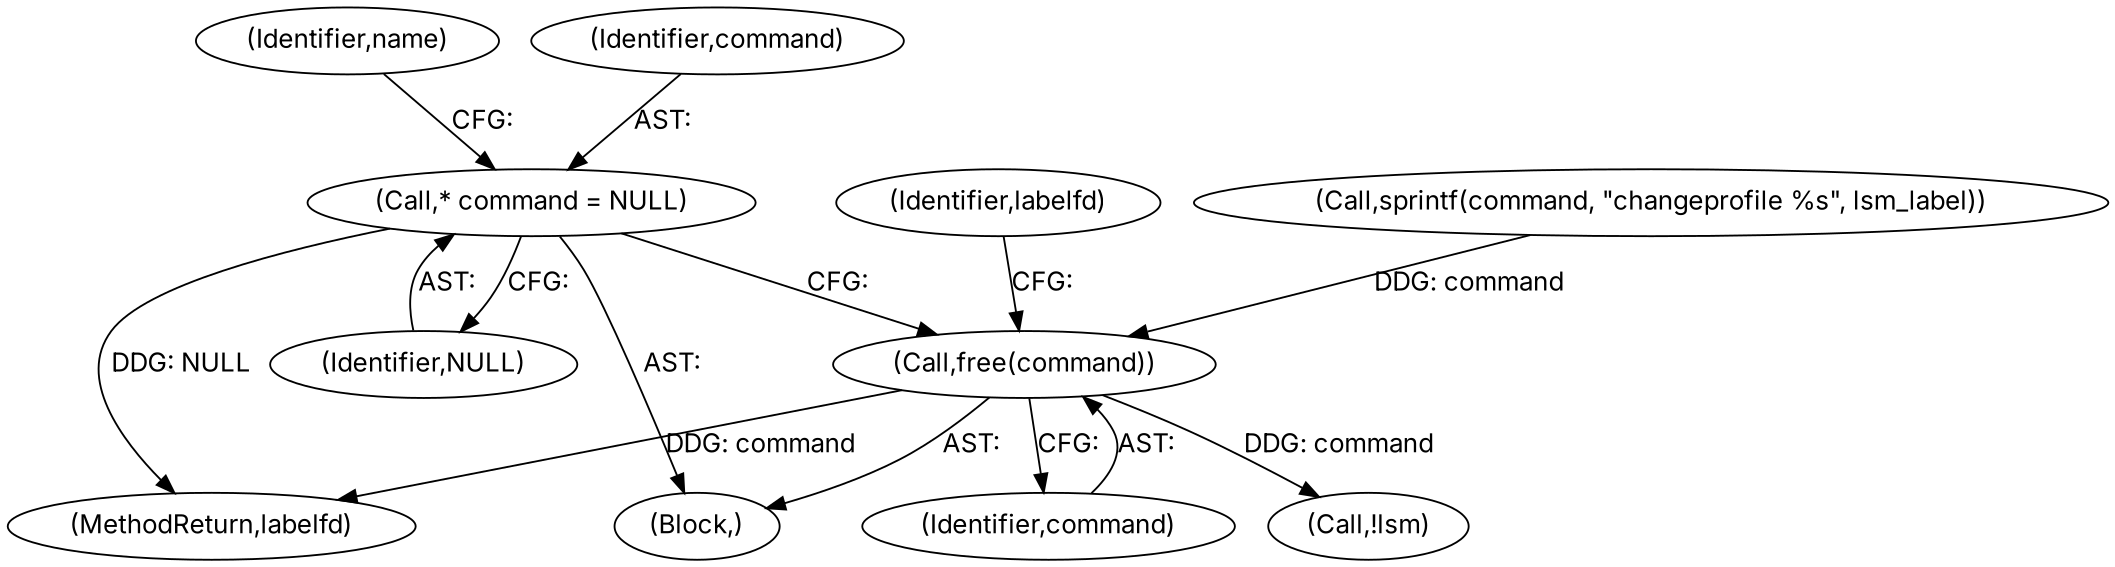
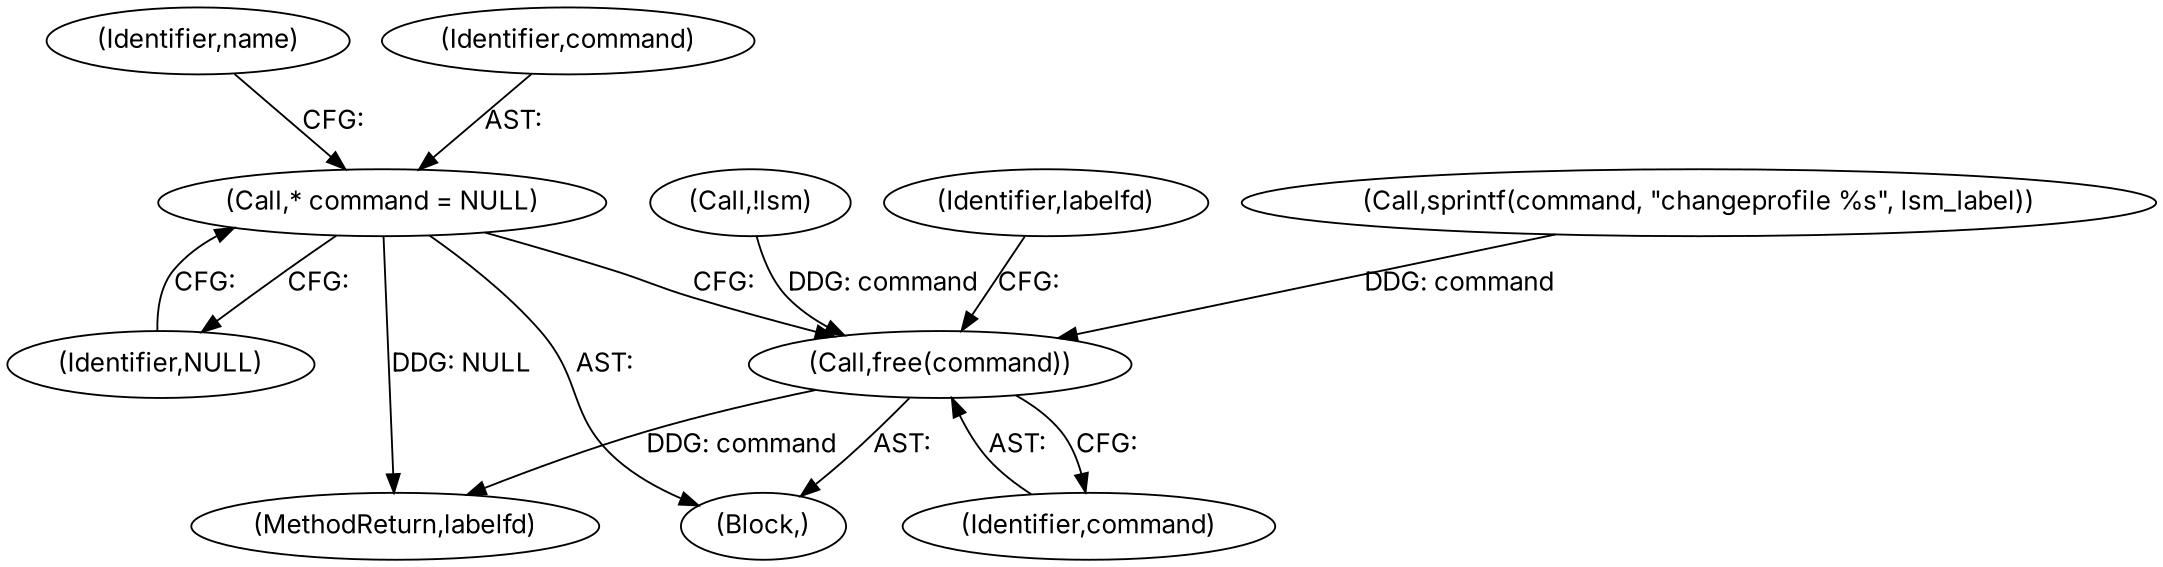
edge "(Identifier,NULL)" -> "(Call,* command = NULL)": label "AST: " -> "CFG: "
edge "(Call,free(command))" -> "(Call,!lsm)": reversed
